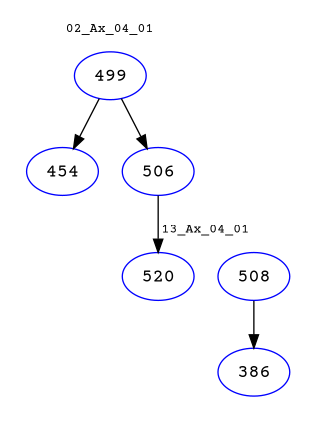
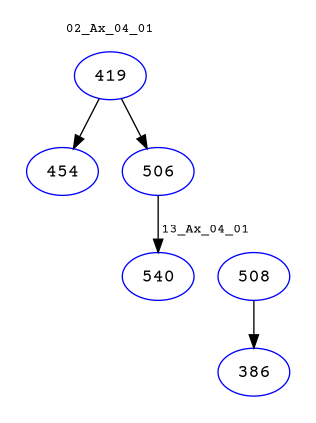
node "499": label "499" -> "419"
node "520": label "520" -> "540"
